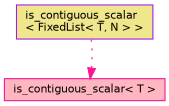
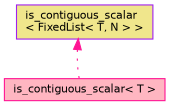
edge "is_contiguous_scalar < FixedList< T, N > >" -> "is_contiguous_scalar< T >": reversed
